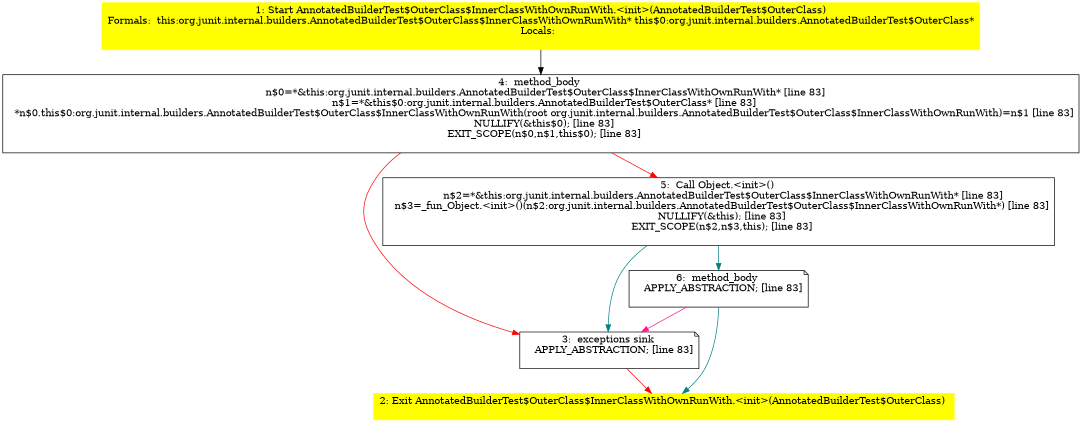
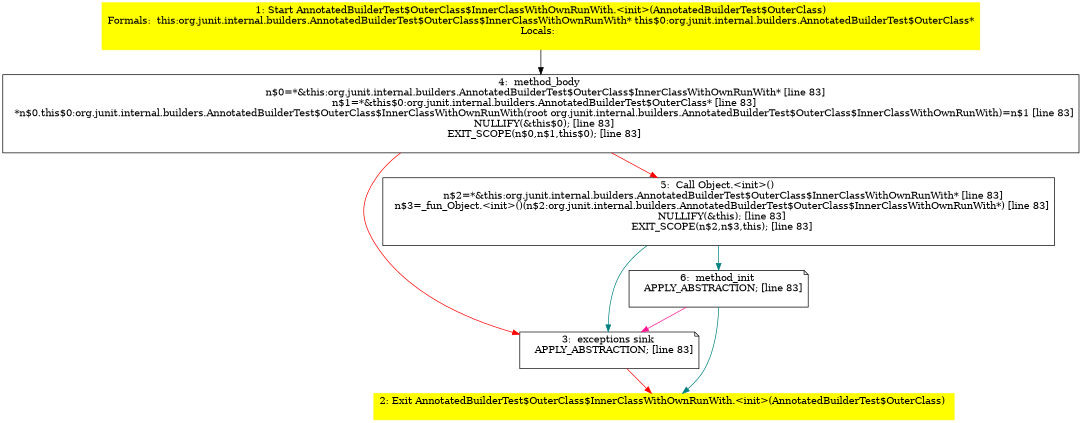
node "6:  method_body APPLY_ABSTRACTION; [line 83]": label "6:  method_body APPLY_ABSTRACTION; [line 83]" -> "6:  method_init APPLY_ABSTRACTION; [line 83]"
